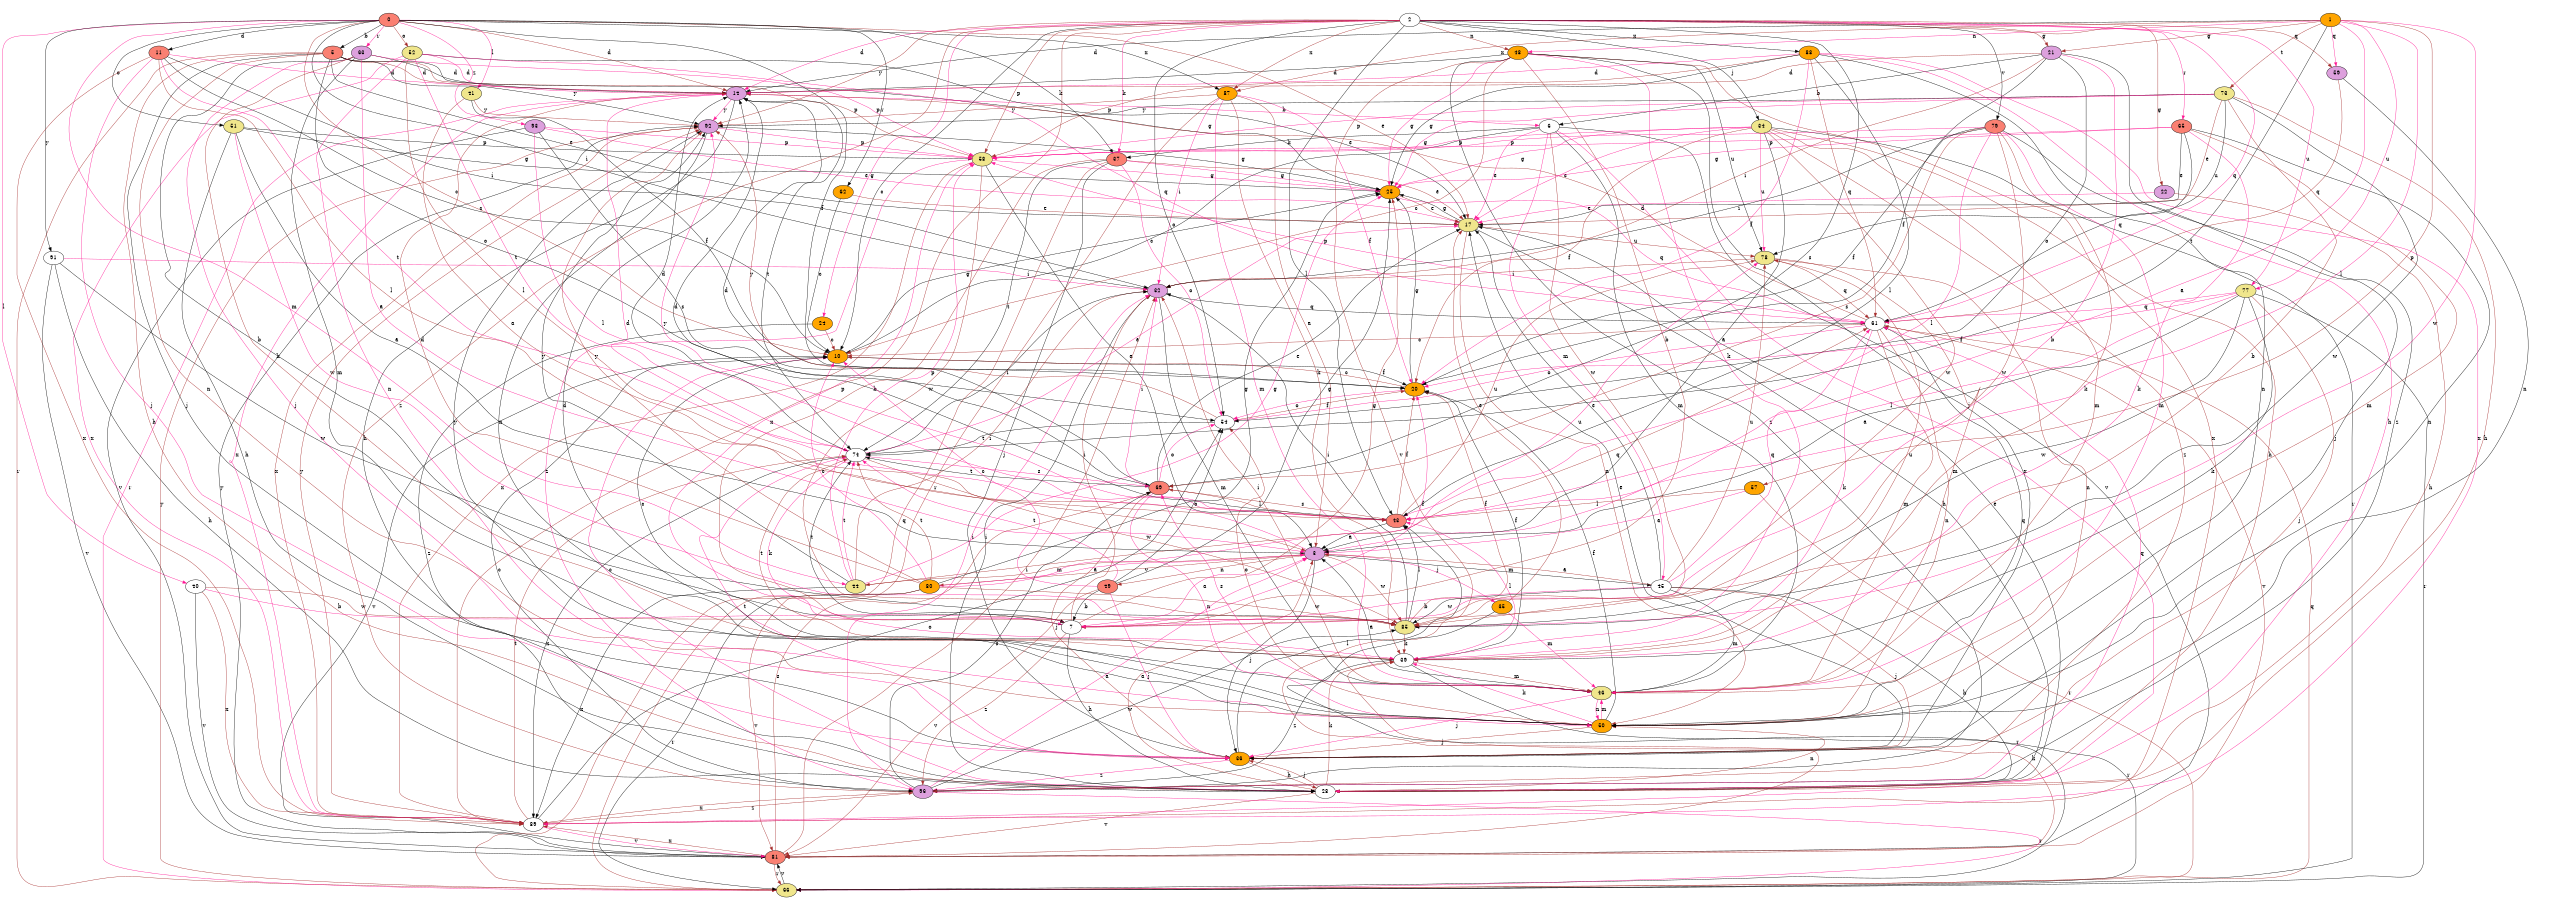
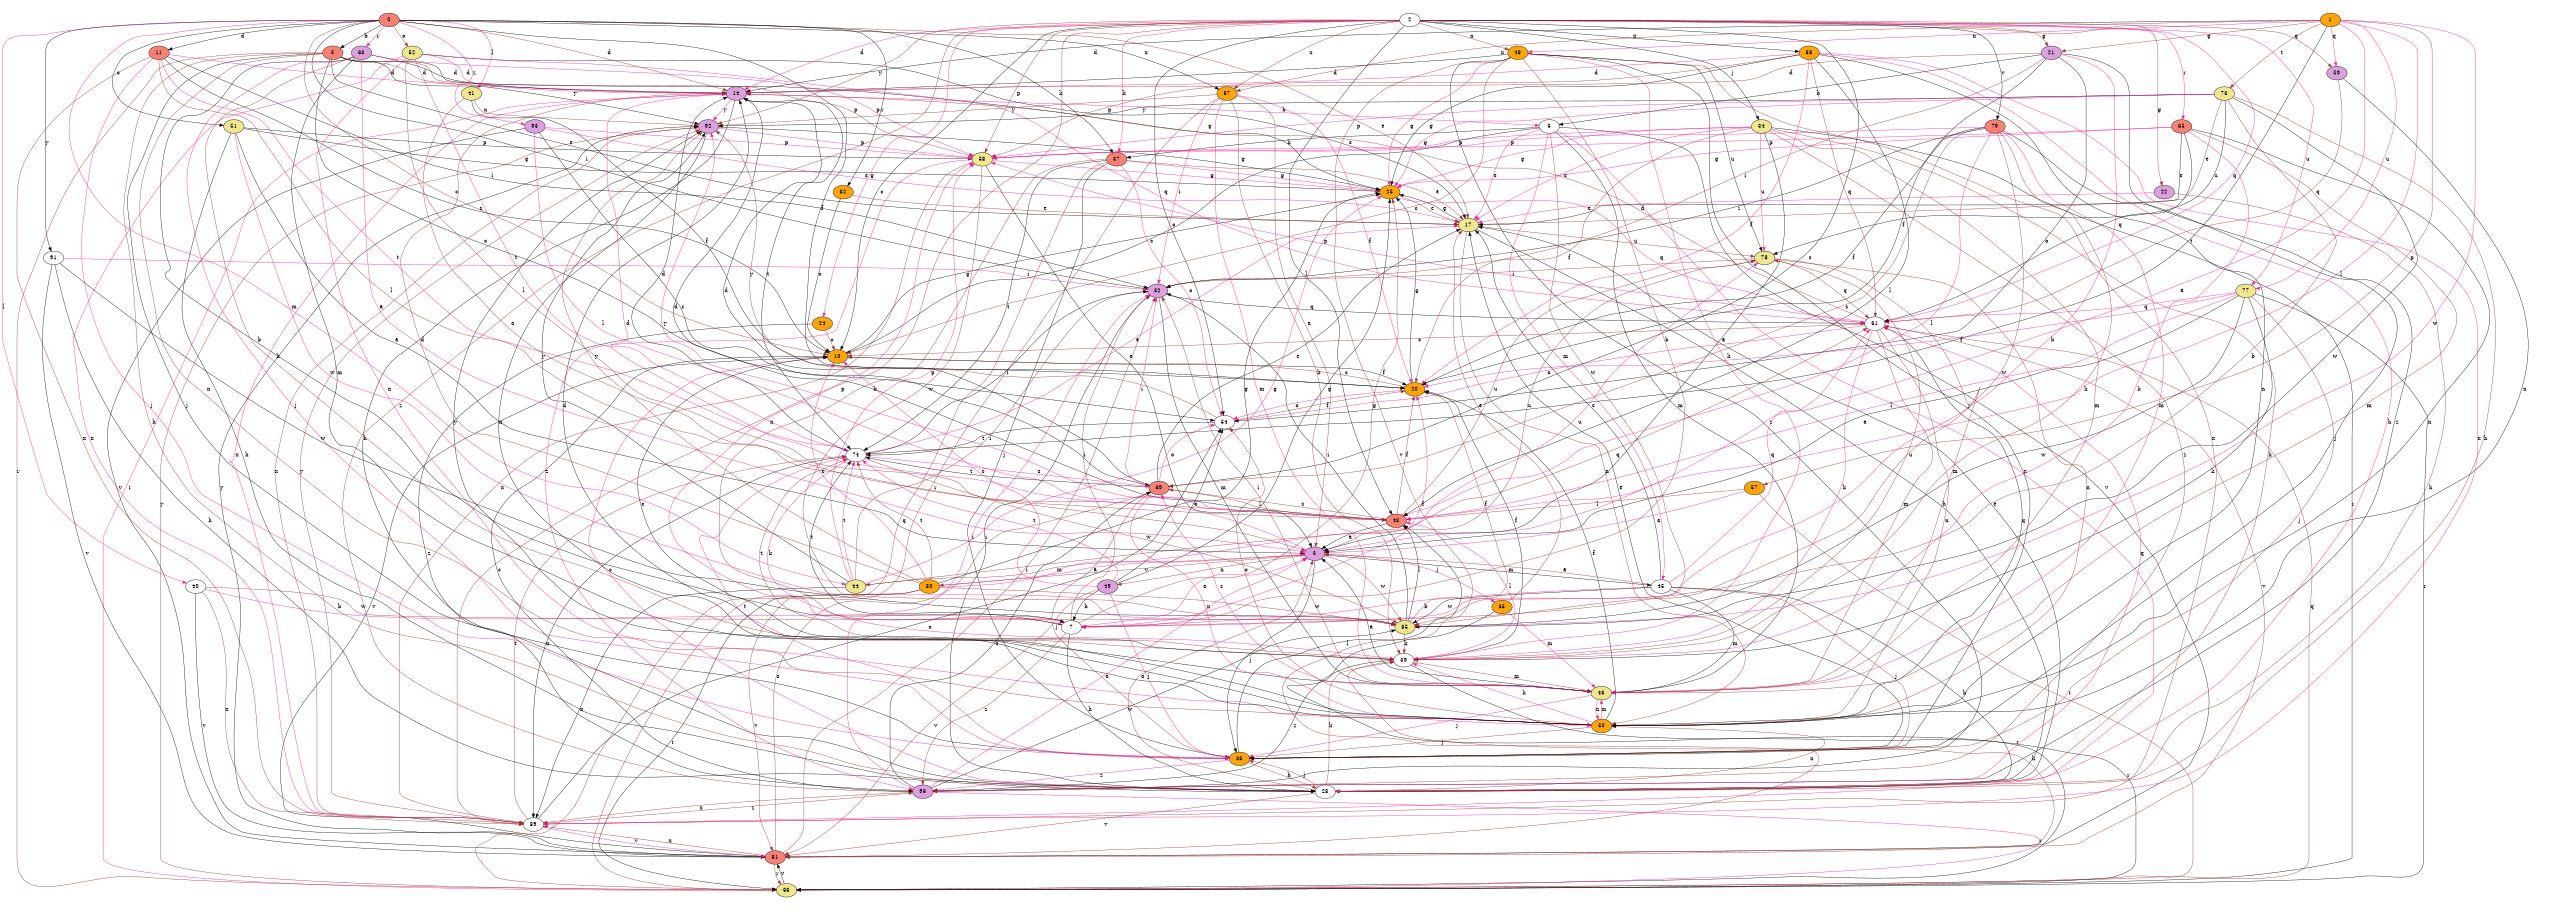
edge "41" -> "92": label "y" -> "n"
edge "45" -> "78": now "3" -> "78"
edge "34" -> "85": removed, label "w"
node "49": fillcolor salmon -> plum
